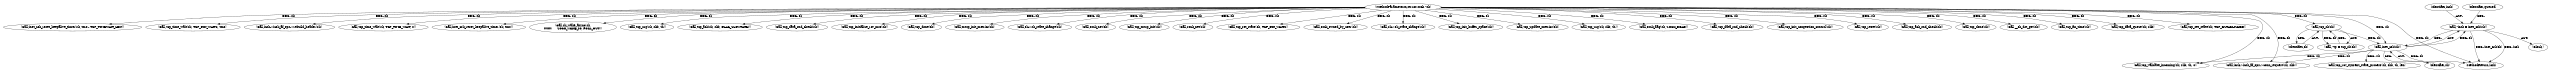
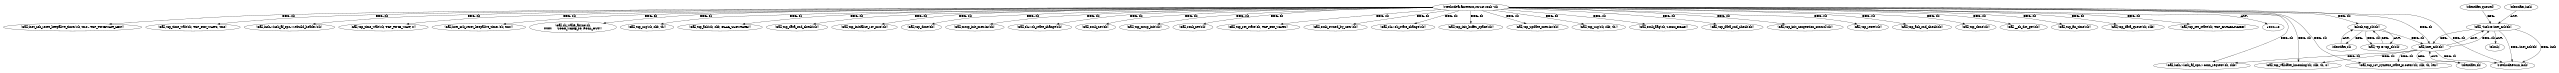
edge "(MethodParameterIn,struct sock *sk)" -> "(Call,tcp_rcv_synsent_state_process(sk, skb, th, len))": added, label "DDG: sk"
node "1000113": added
node "(Call,tcp_sk(sk))": label "(Call,tcp_sk(sk))" -> "(Block,tcp_sk(sk))"
